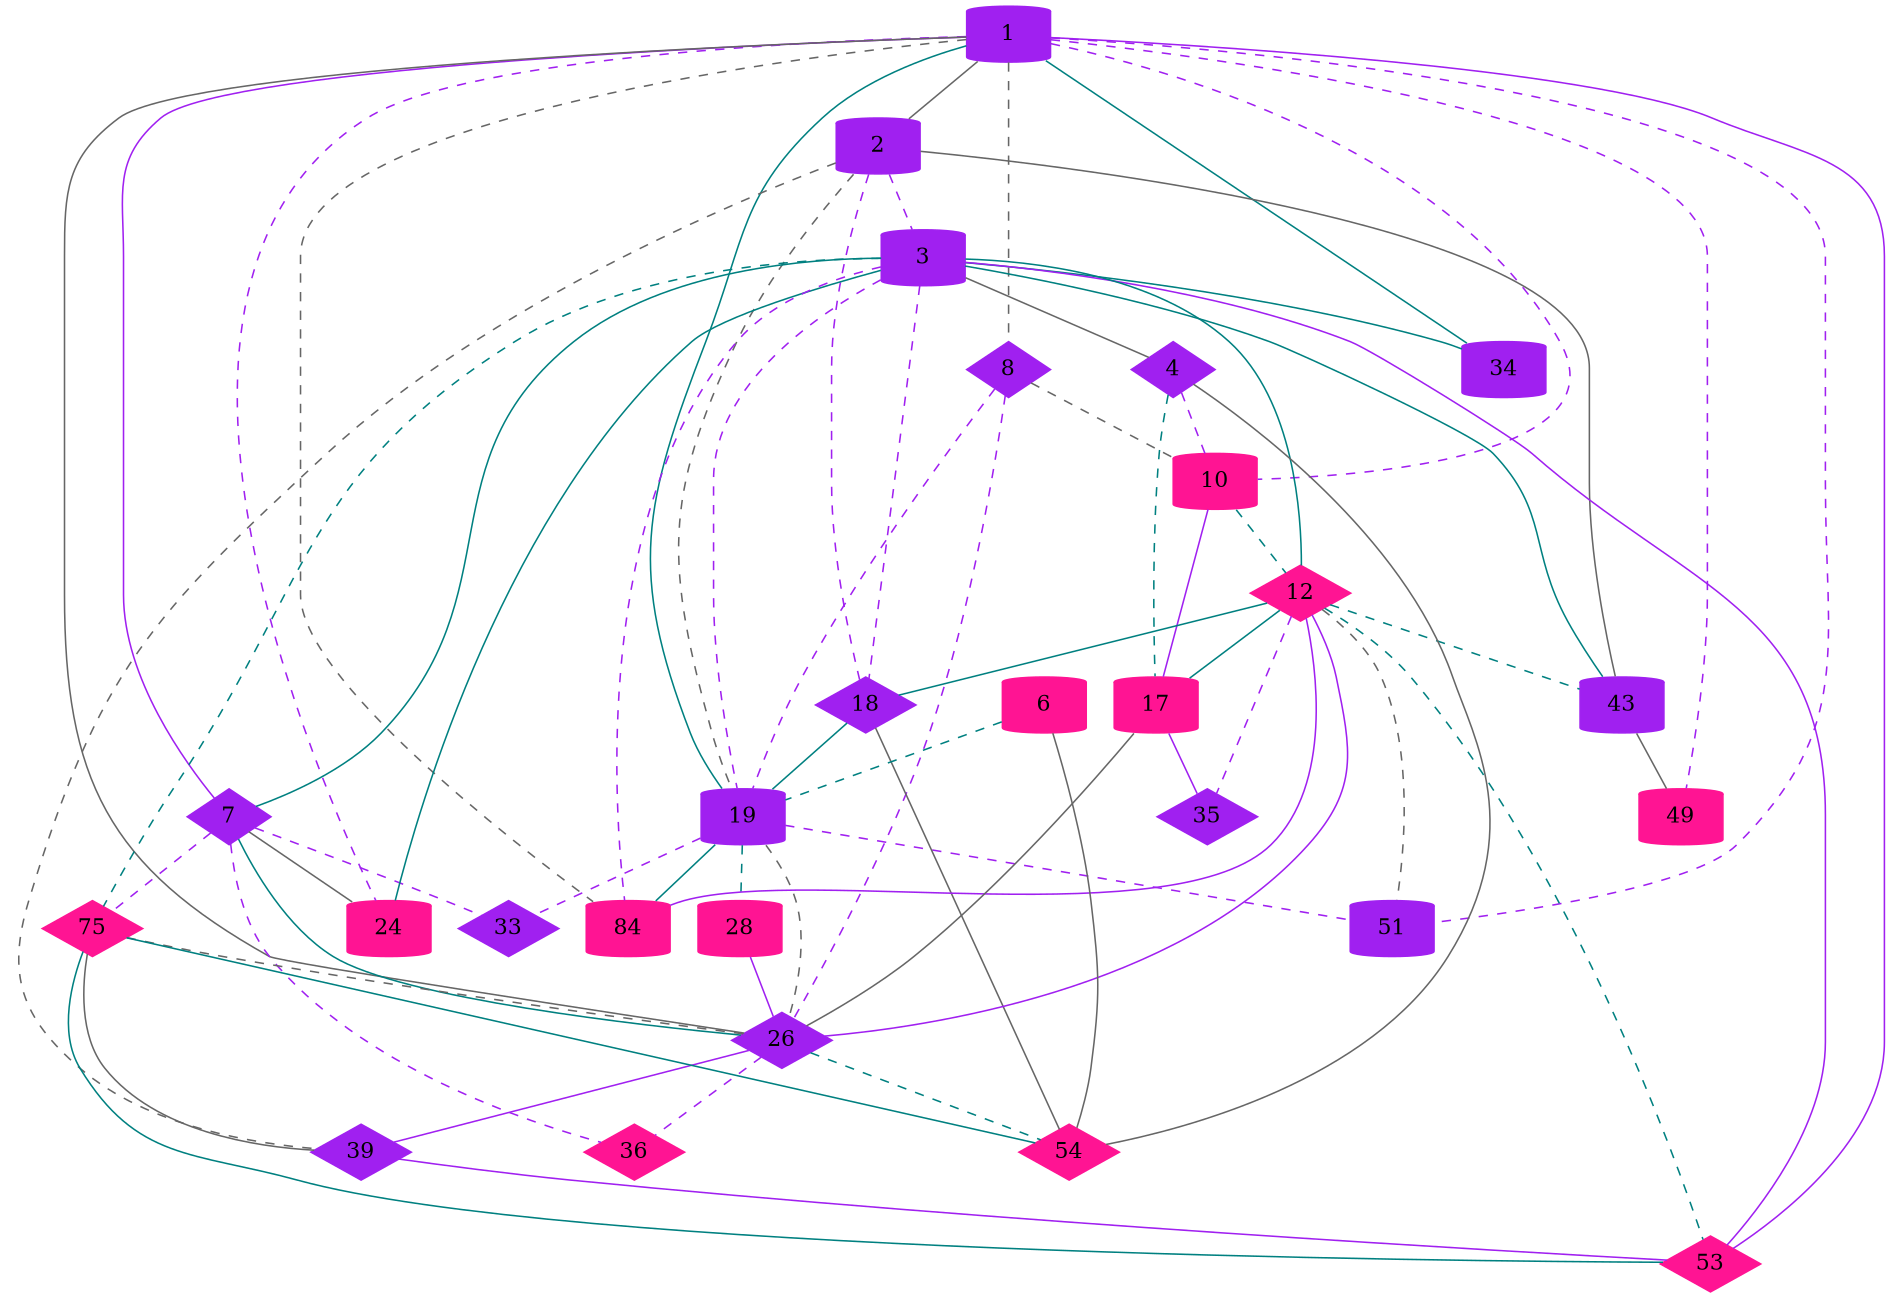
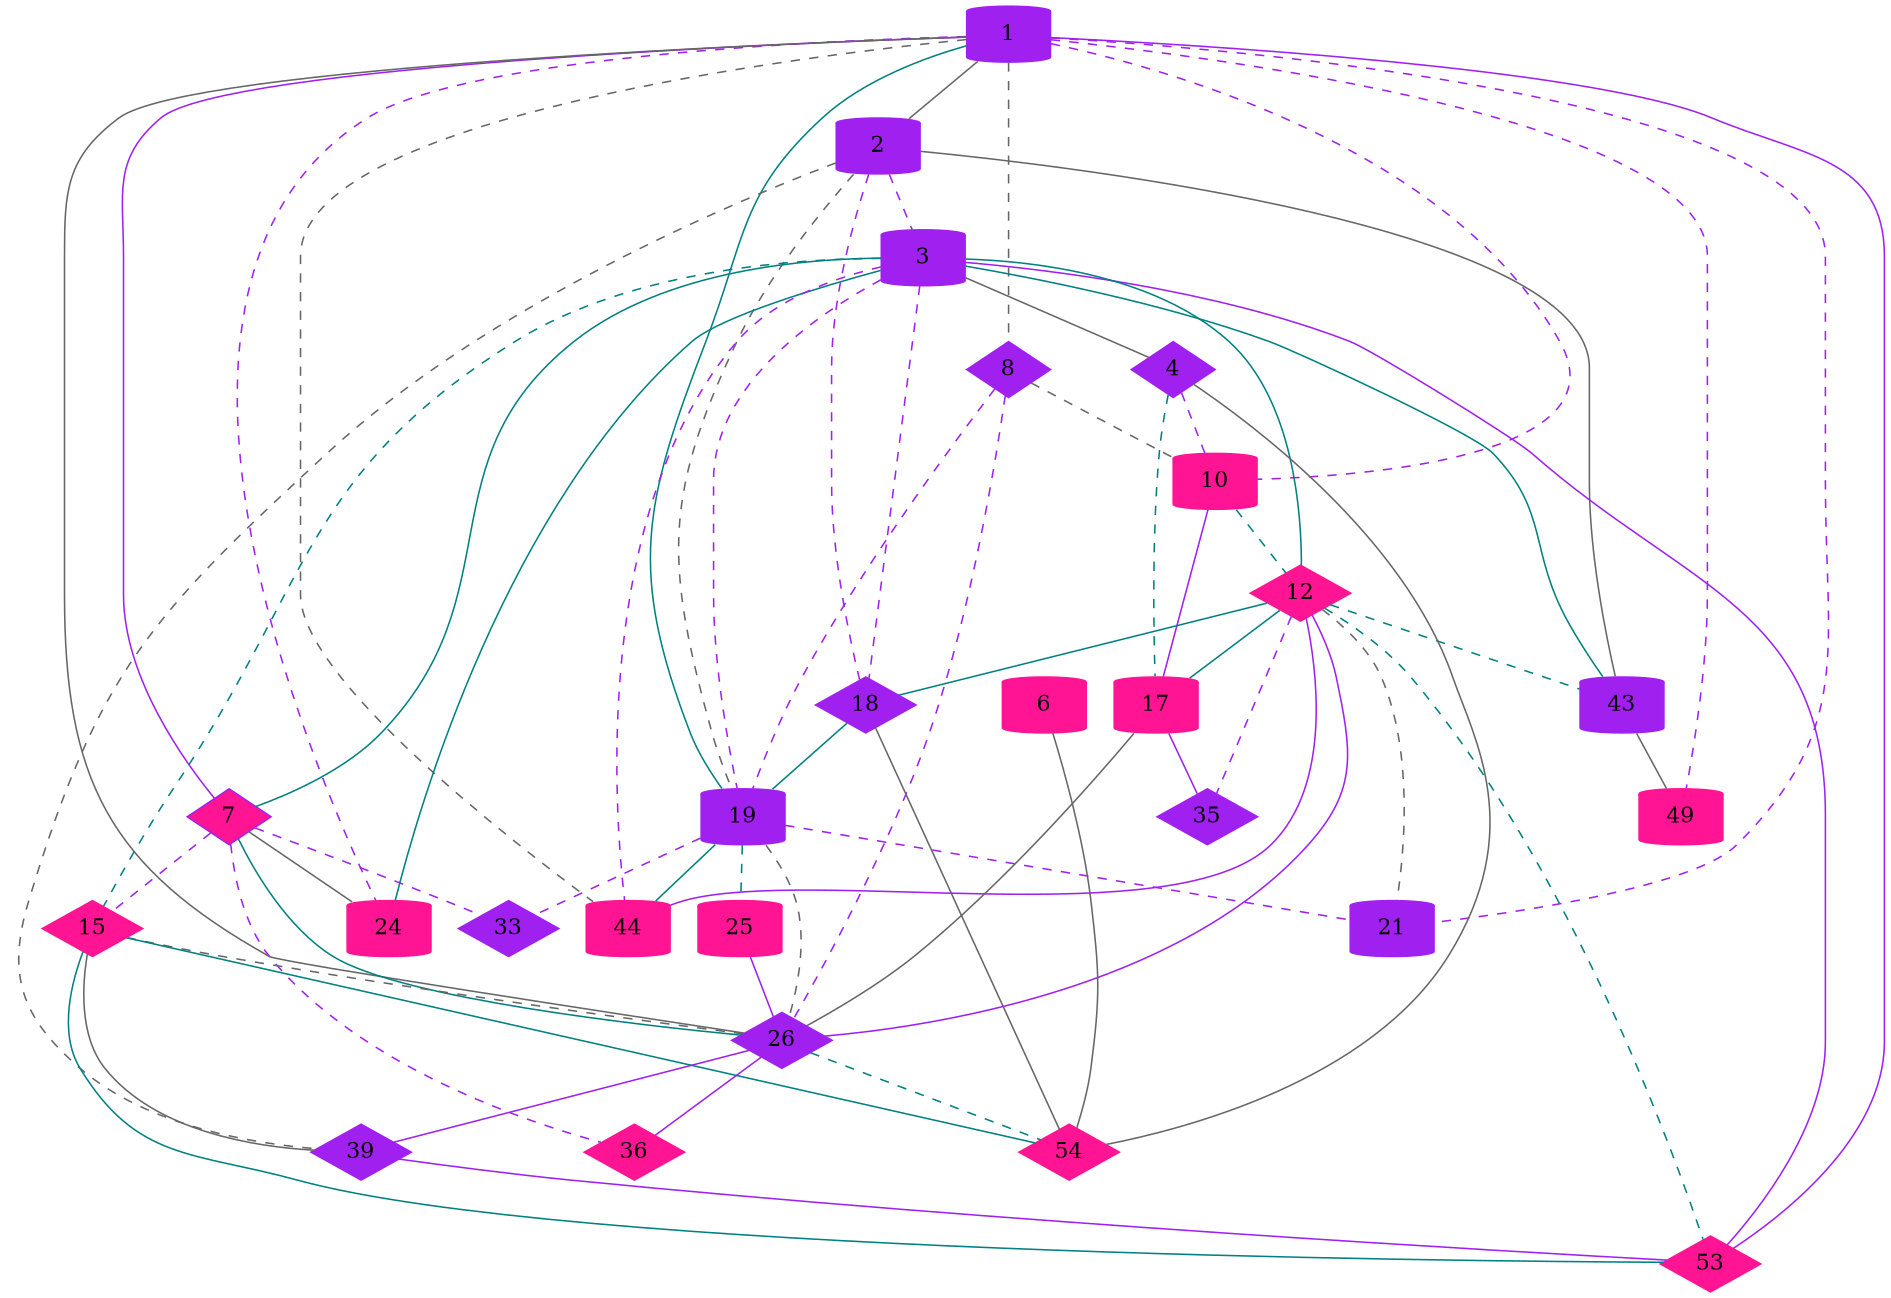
node "34": removed
edge "6" -- "19": removed
node "7": fillcolor purple -> deeppink
node "75": label "75" -> "15"
node "84": label "84" -> "44"
node "28": label "28" -> "25"
node "51": label "51" -> "21"
edge "26" -- "36": style dashed -> solid
